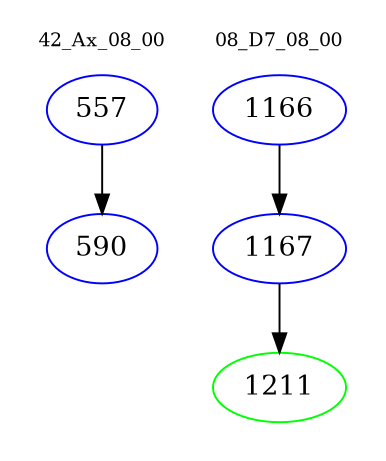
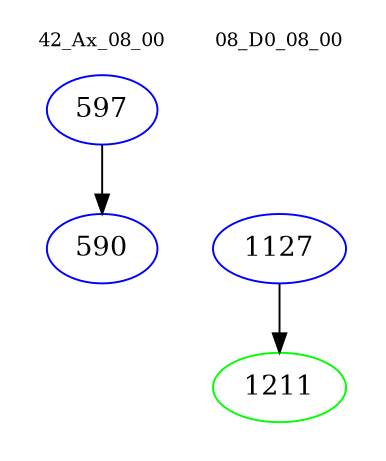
cluster "08_D7_08_00": label "08_D7_08_00" -> "08_D0_08_00"
node "557": label "557" -> "597"
node "1166": removed
node "1167": label "1167" -> "1127"
